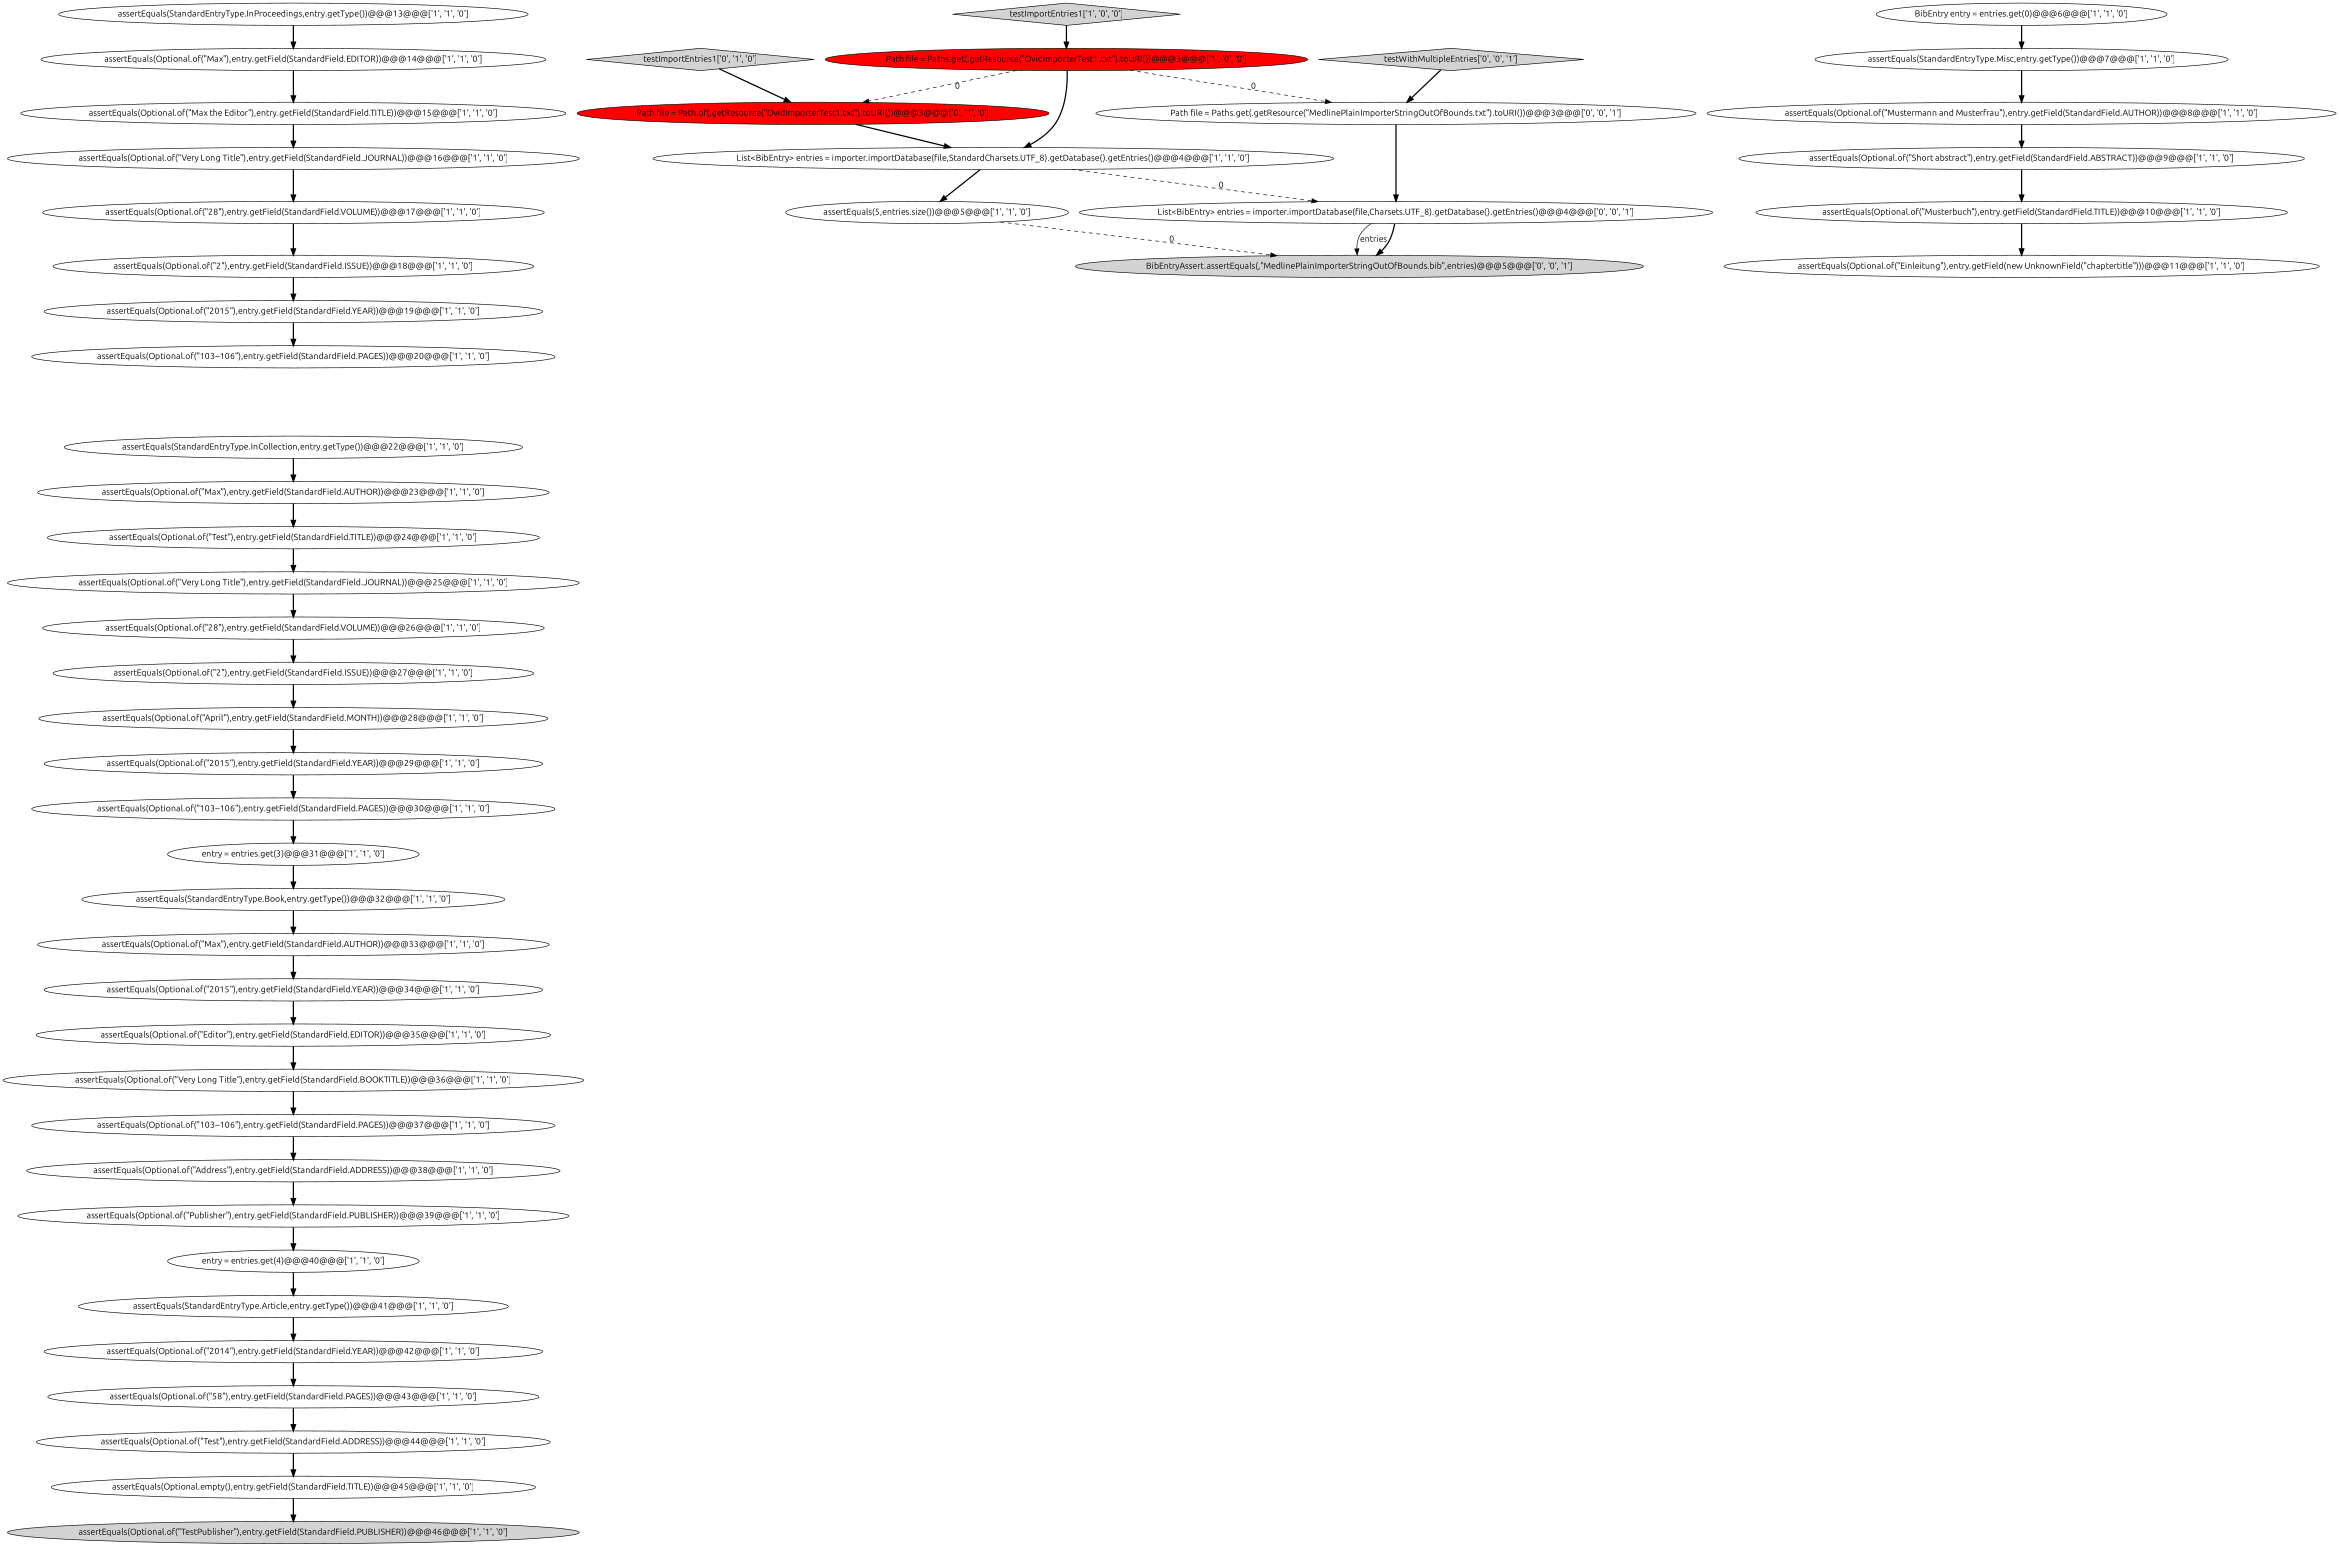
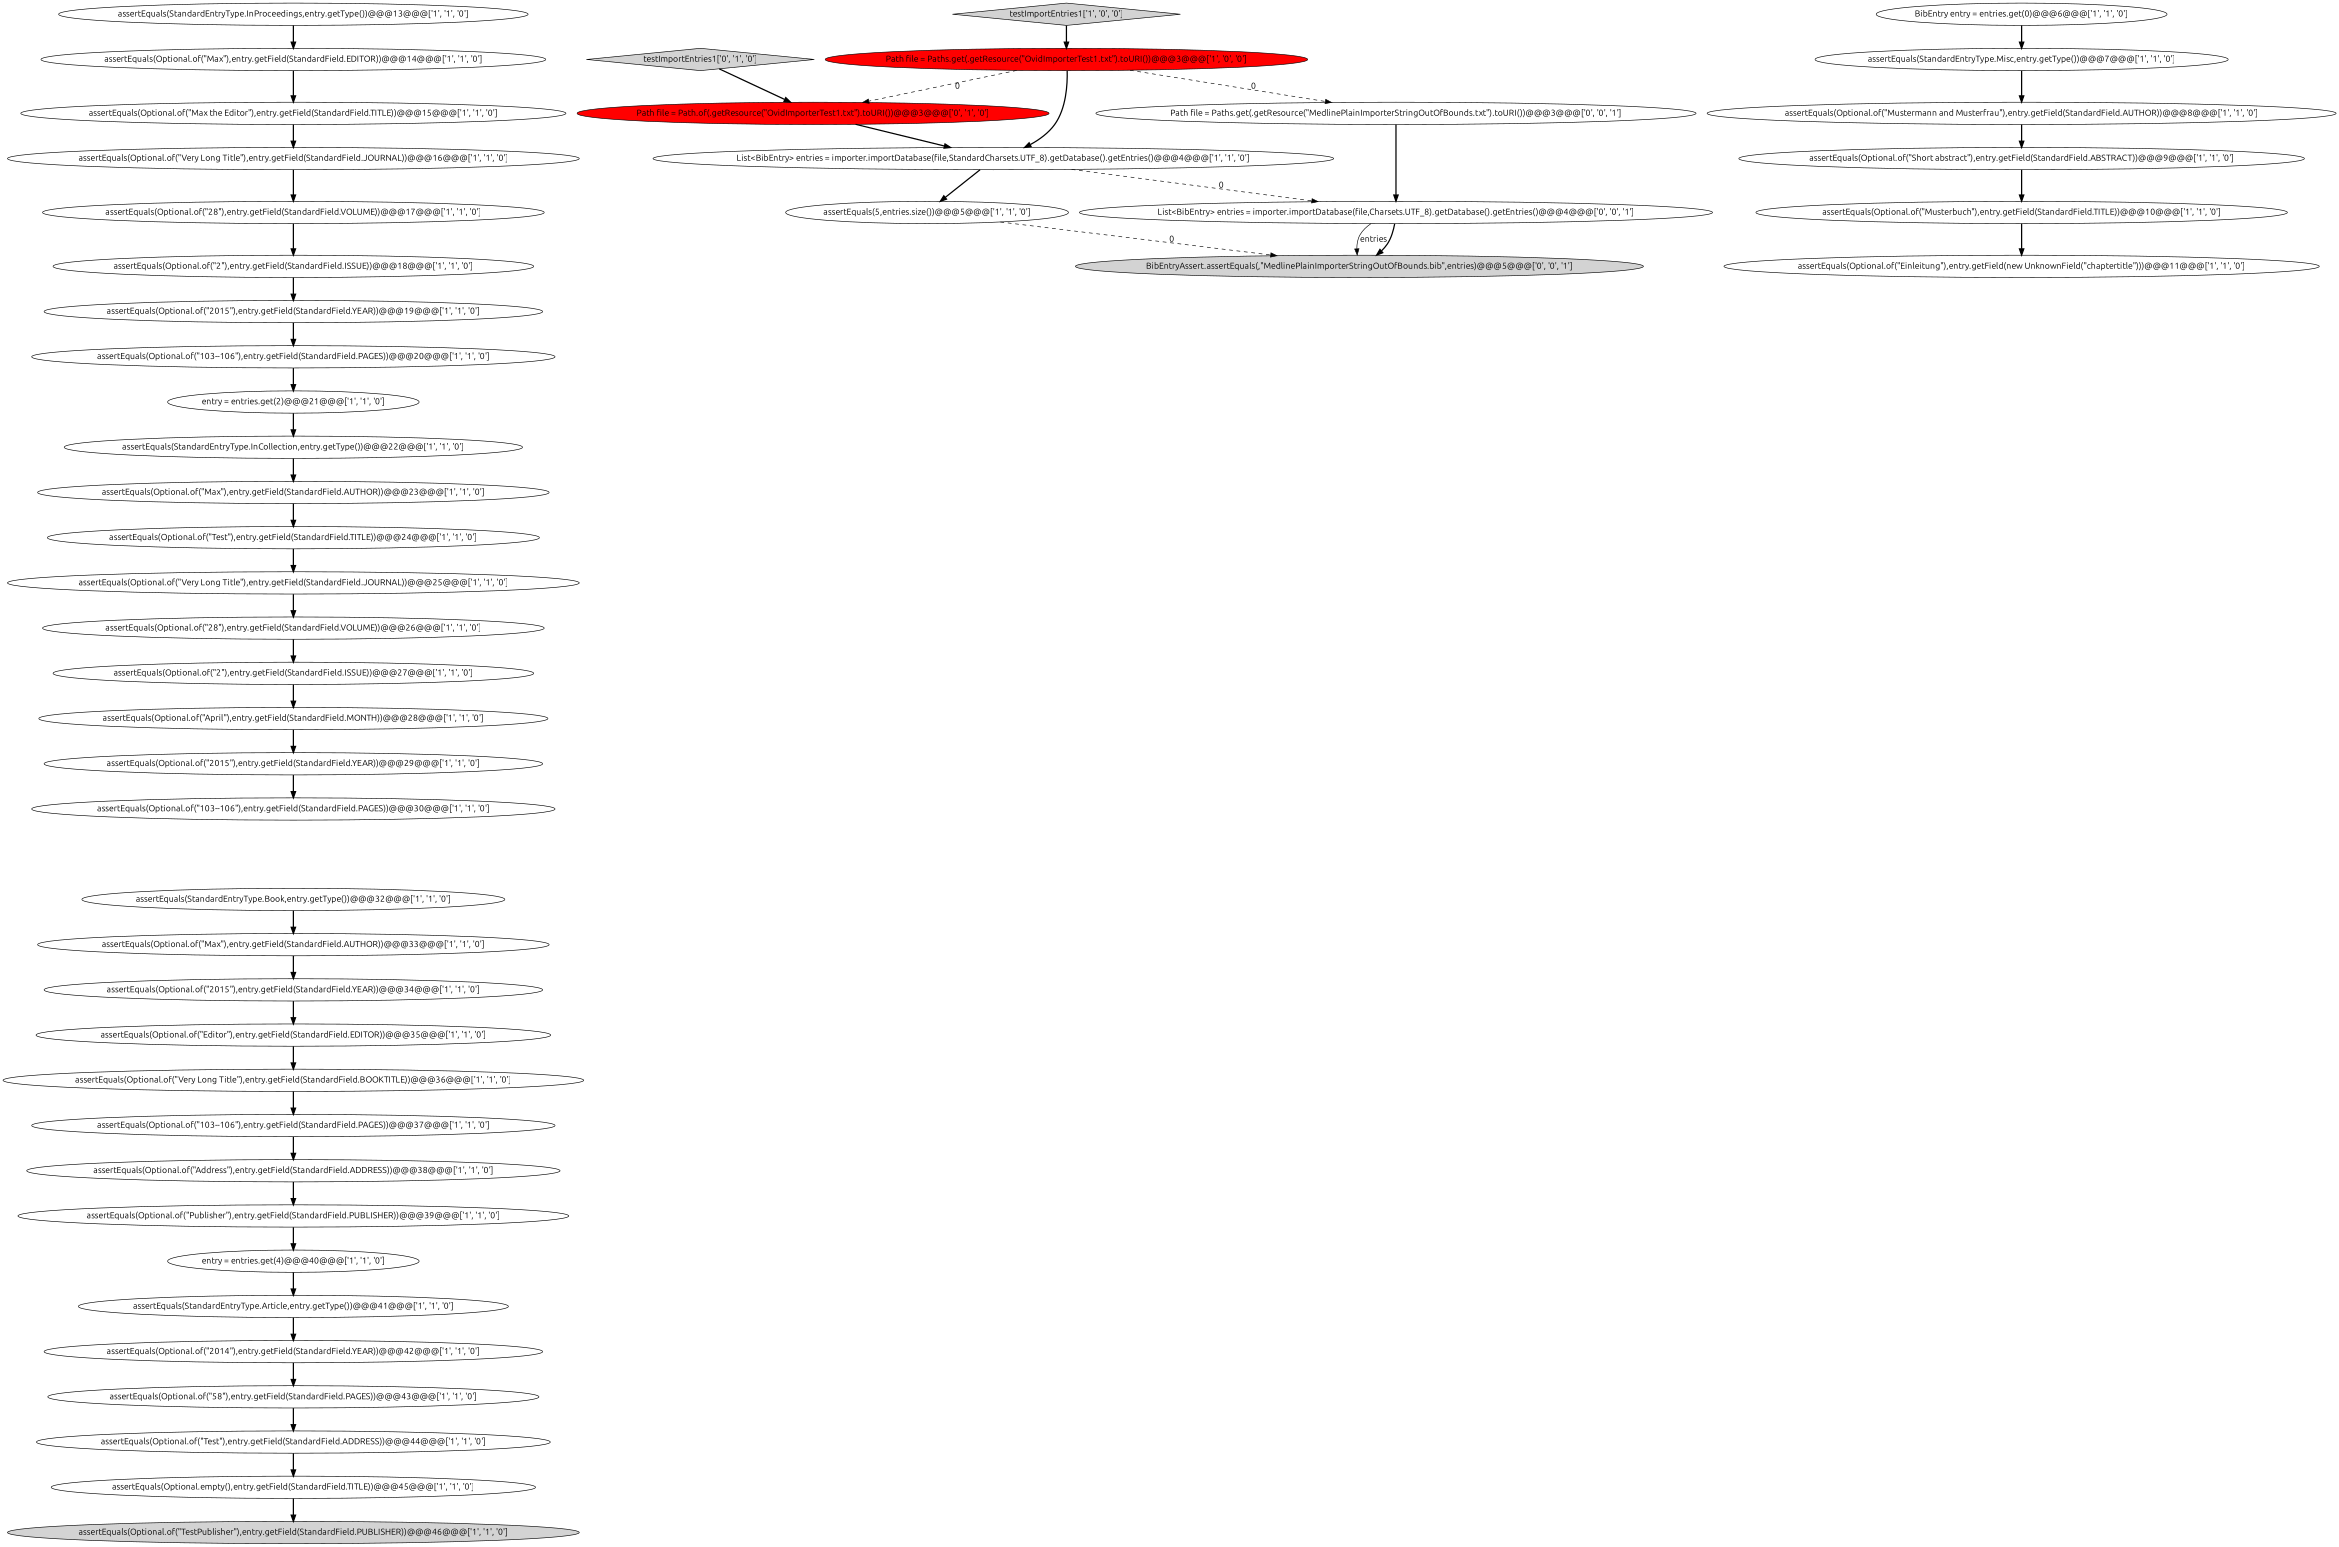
node "testWithMultipleEntries['0', '0', '1']": removed
node "entry = entries.get(2)@@@21@@@['1', '1', '0']": added
node "entry = entries.get(3)@@@31@@@['1', '1', '0']": removed
